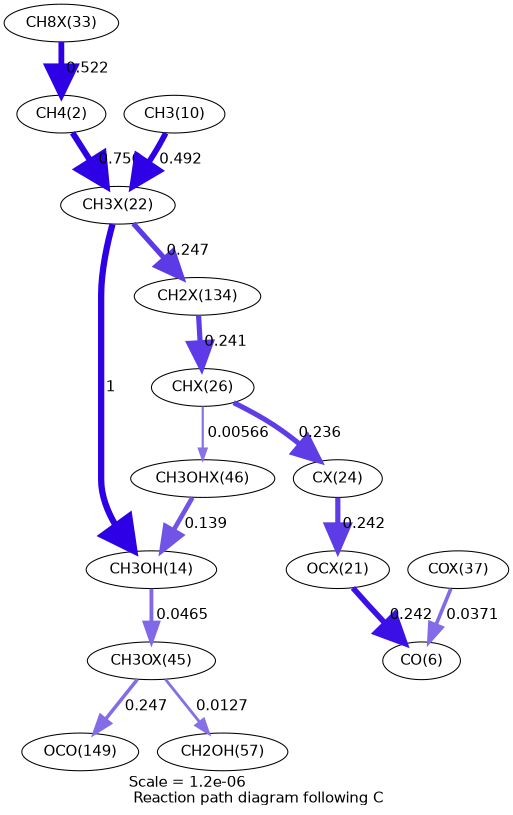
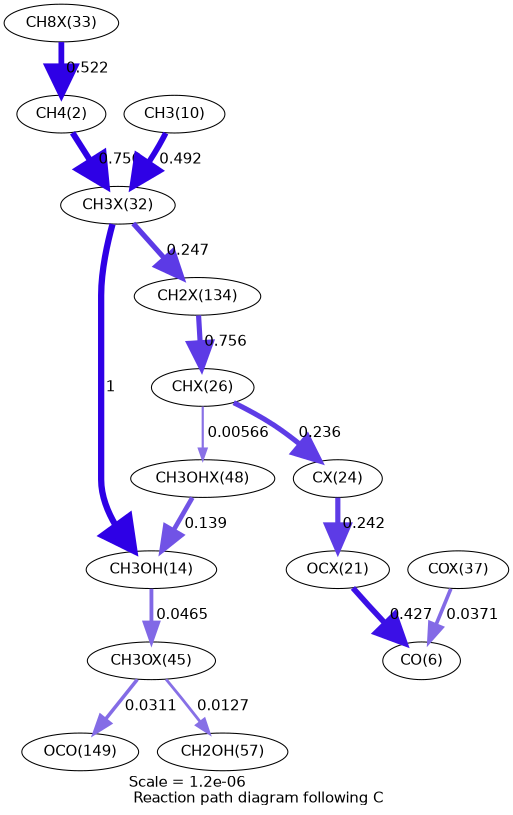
node "CH3X(22)": label "CH3X(22)" -> "CH3X(32)"
edge "CH2X(134)" -> "CHX(26)": label " 0.241" -> " 0.756"
node "CH3OHX(46)": label "CH3OHX(46)" -> "CH3OHX(48)"
edge "OCX(21)" -> "CO(6)": label " 0.242" -> " 0.427"
edge "CH3OX(45)" -> "OCO(149)": label " 0.247" -> " 0.0311"
